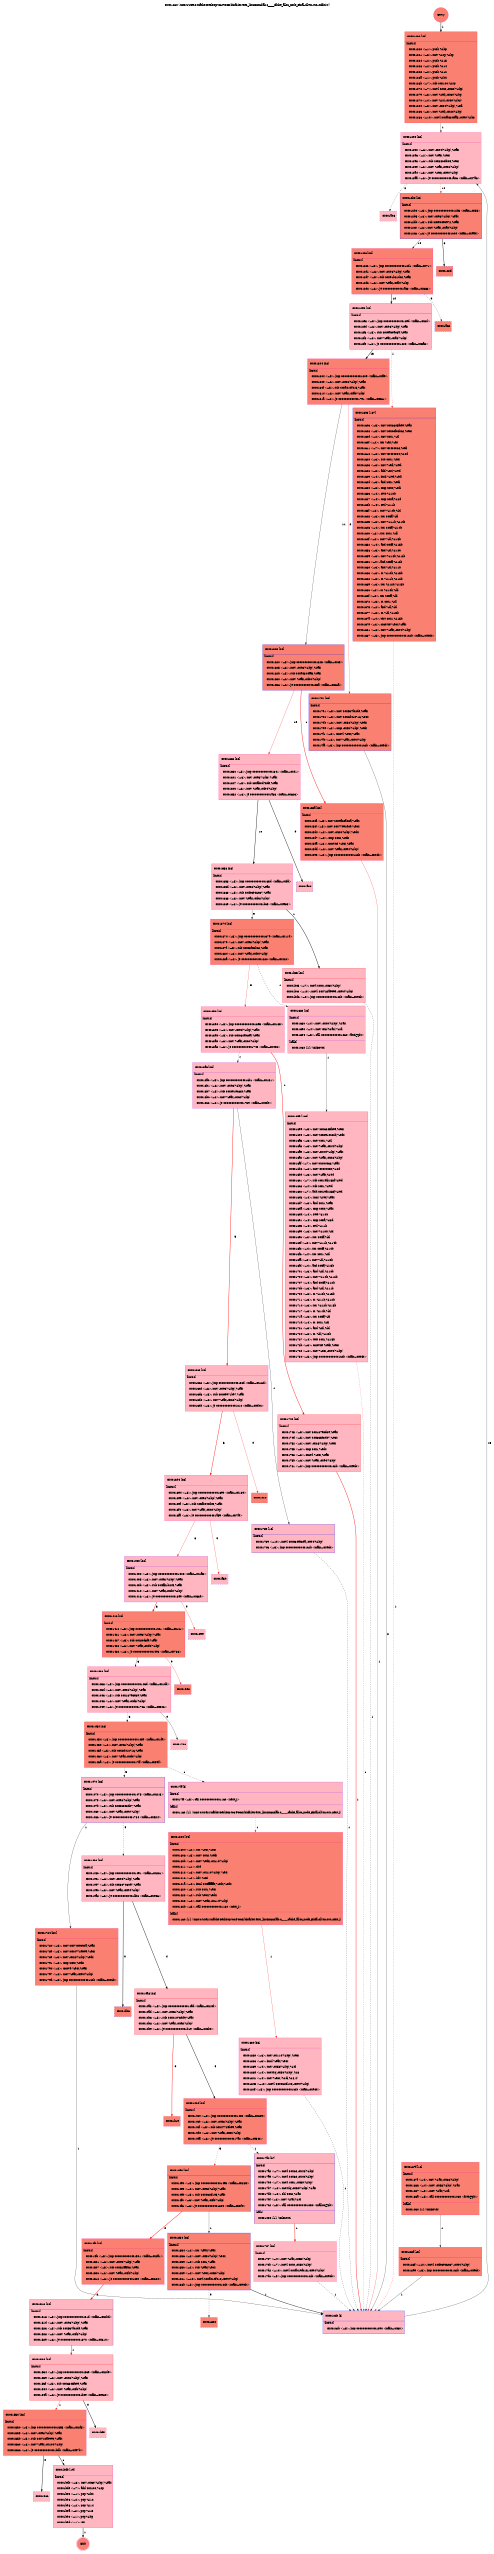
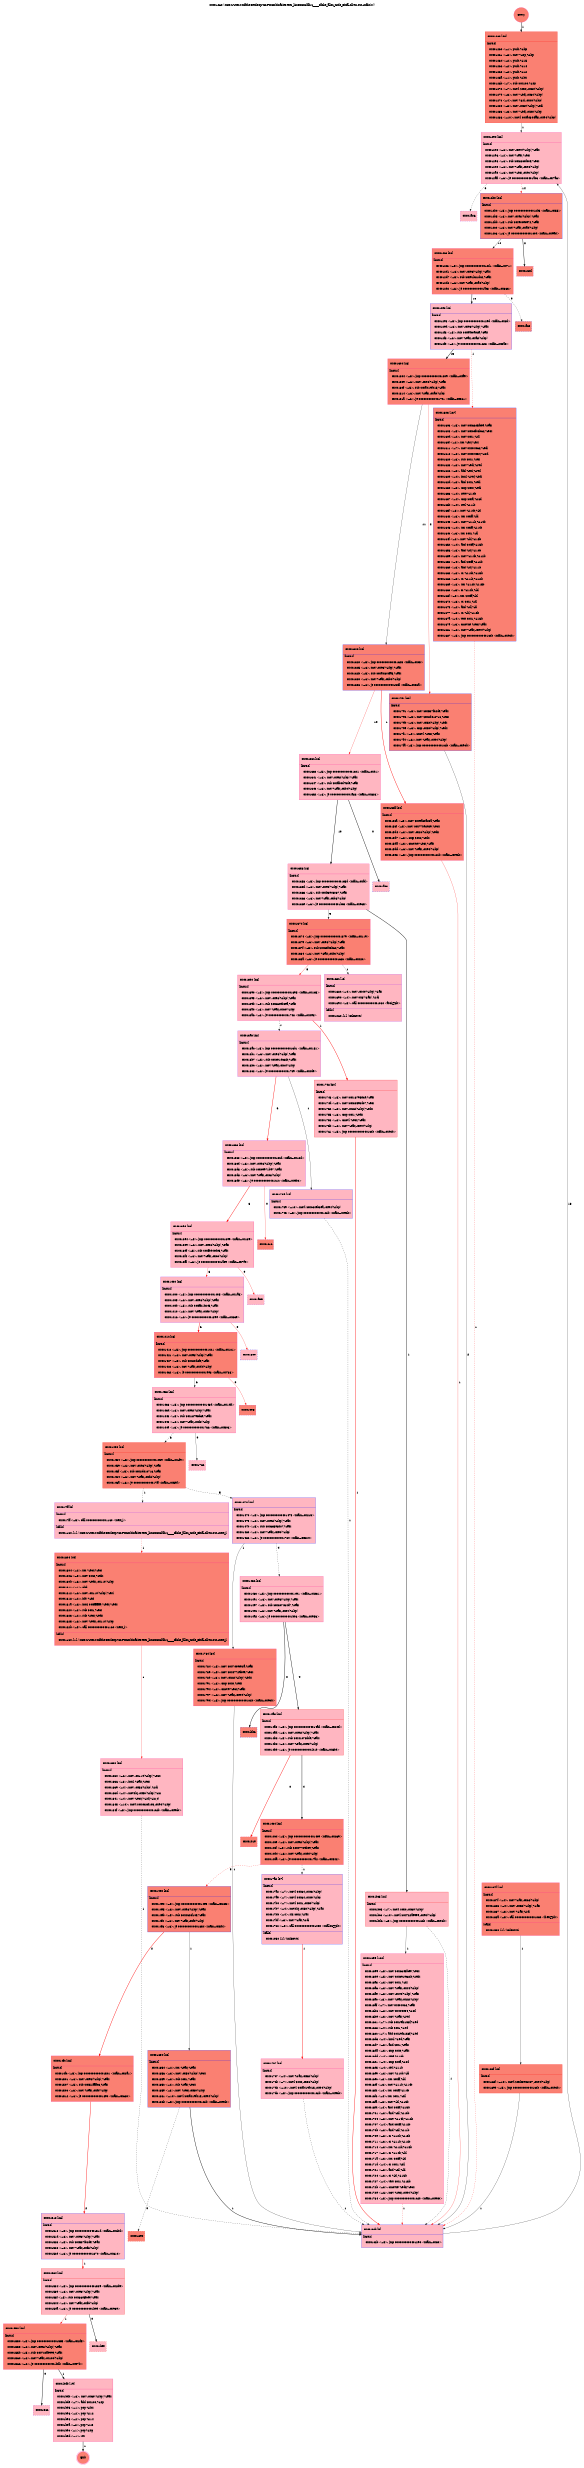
edge "0x40168c [13]" -> "0x401699 [160]": now "0x401bc5 [22]" -> "0x401699 [160]"
